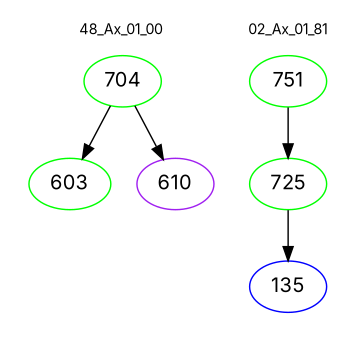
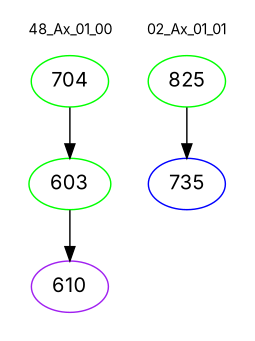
cluster "02_Ax_01_81": label "02_Ax_01_81" -> "02_Ax_01_01"
node "751": removed
edge "704" -> "610": now "603" -> "610"
node "725": label "725" -> "825"
node "135": label "135" -> "735"
